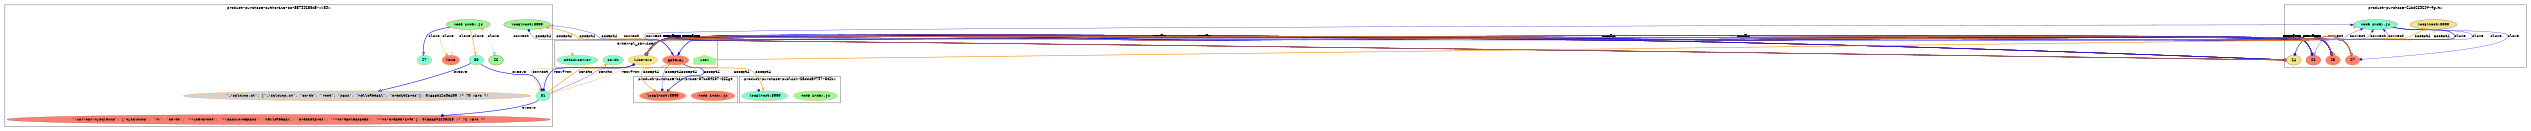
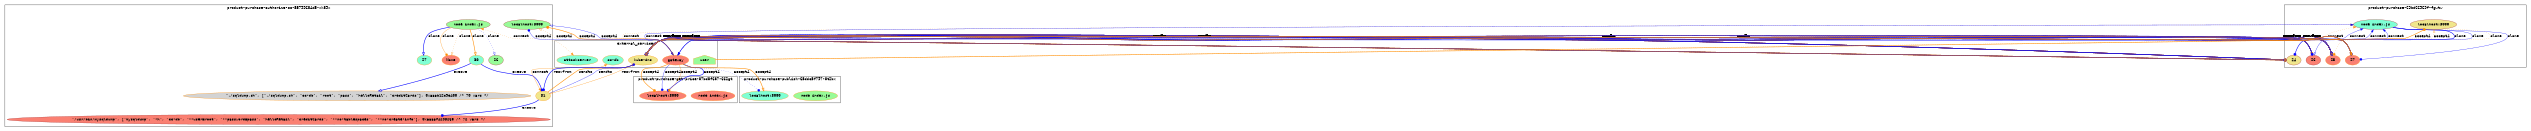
cluster " product-purchase-authorize-cc-55799680d5-xk89x ": label " product-purchase-authorize-cc-55799680d5-xk89x " -> " product-purchase-authorize-cc-55799684d5-xk89x "
cluster " product-purchase-64bd66969f-fgwtw ": label " product-purchase-64bd66969f-fgwtw " -> " product-purchase-69bd66969f-fgwtw "
cluster " product-purchase-bin-price-87bd8f687-662gt ": label " product-purchase-bin-price-87bd8f687-662gt " -> " product-purchase-get-price-87bd8f687-662gt "
node "31": fillcolor aquamarine -> khaki
